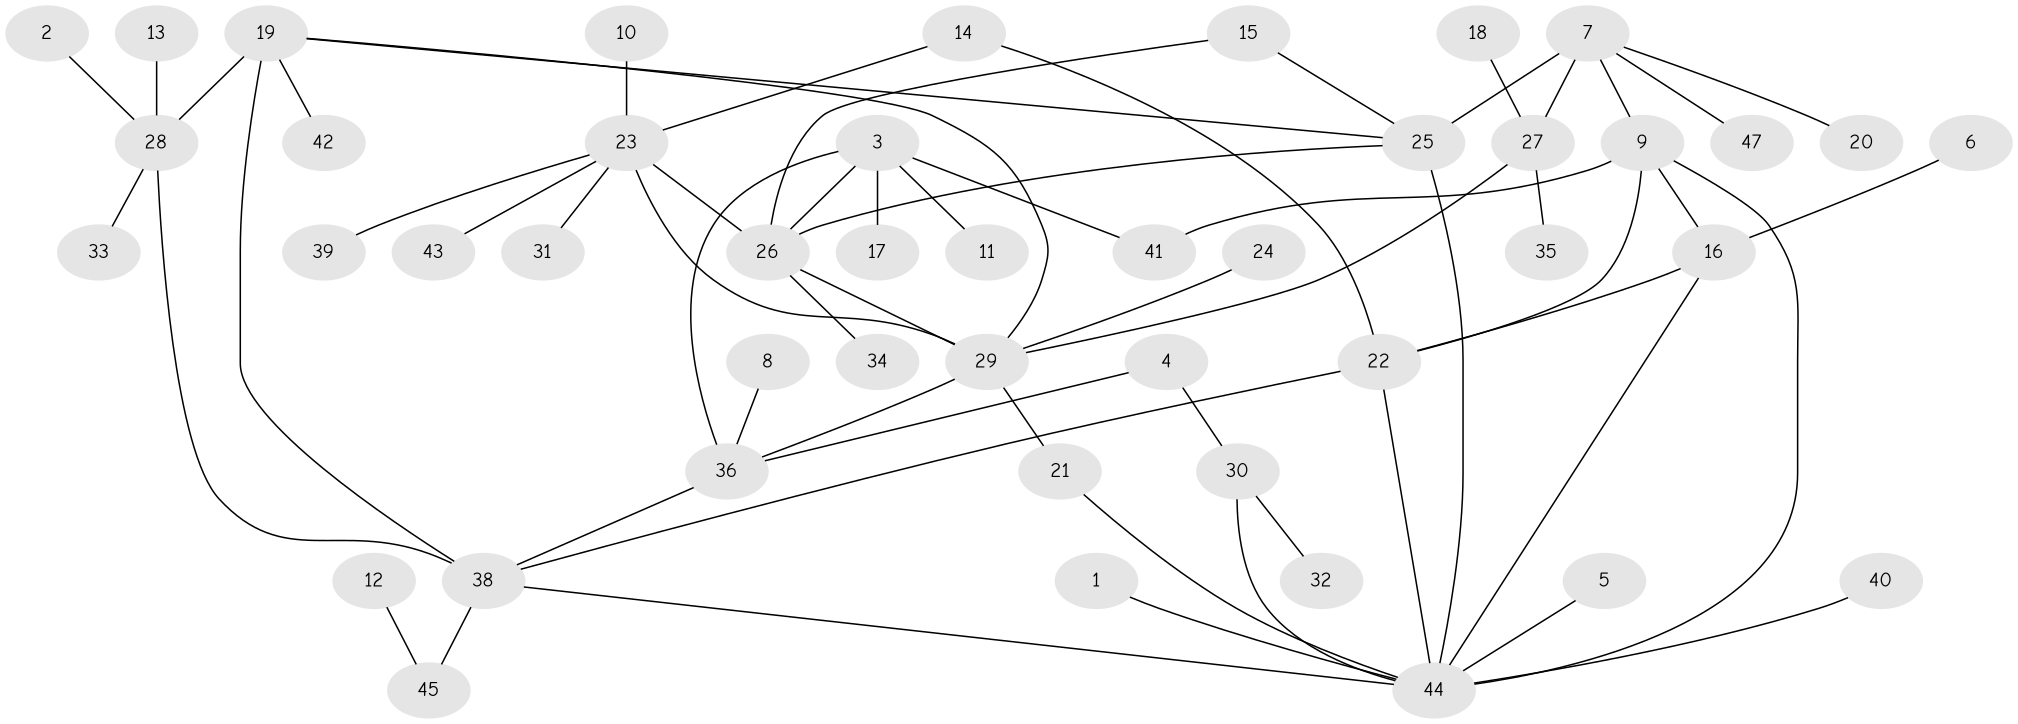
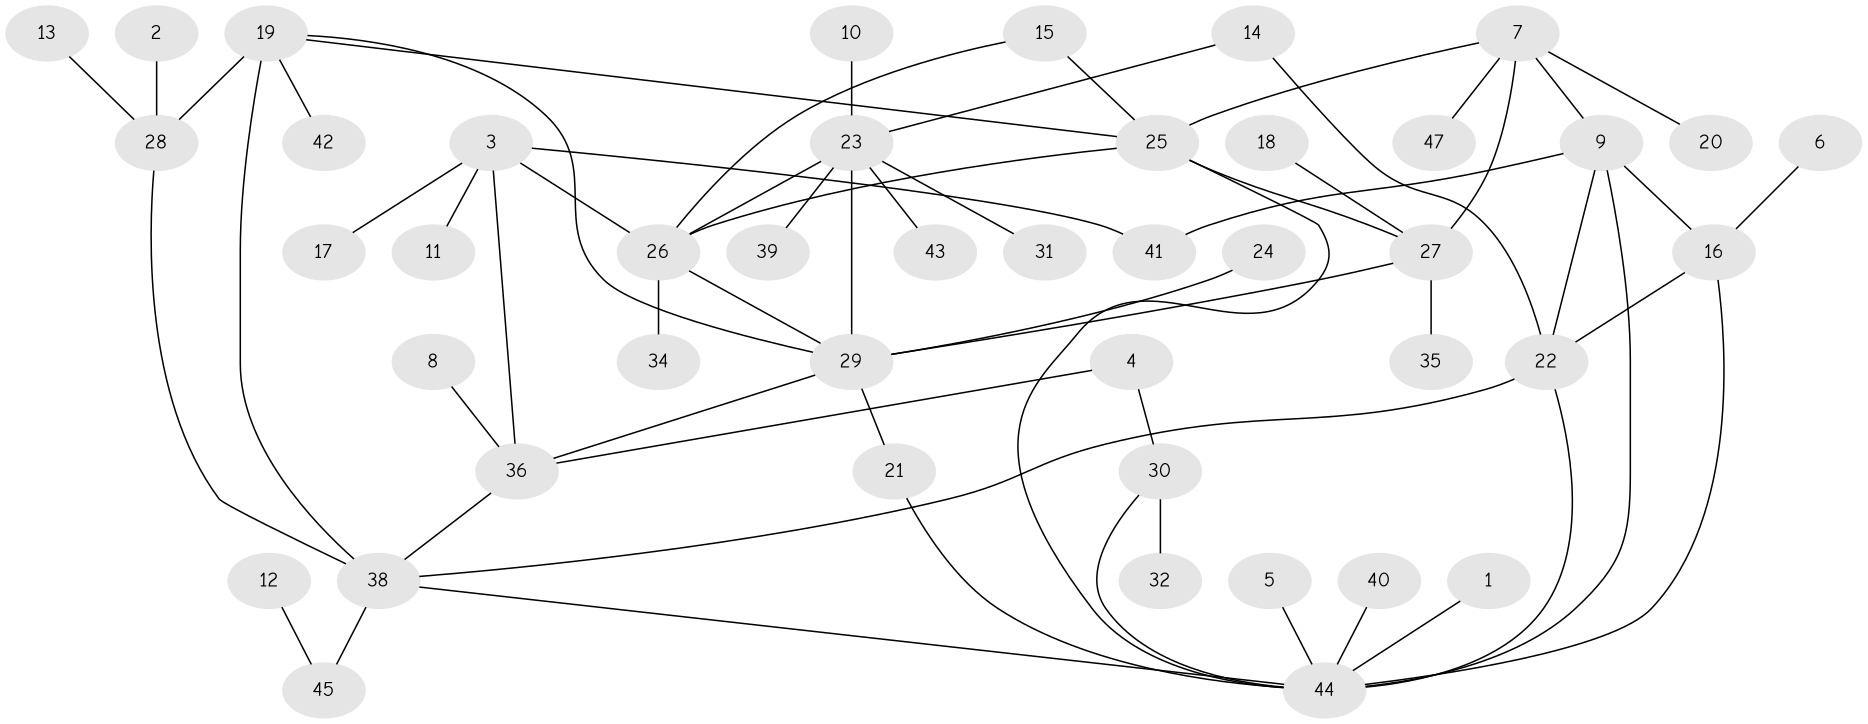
edge "25" -- "27": added
node "33": removed
